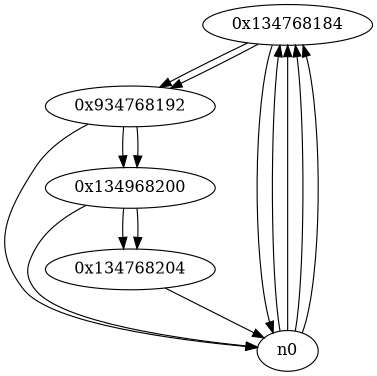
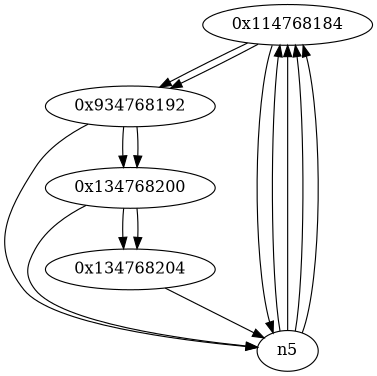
node "0x134768184": label "0x134768184" -> "0x114768184"
node "0x134968200": label "0x134968200" -> "0x134768200"
node "n0": label "n0" -> "n5"
